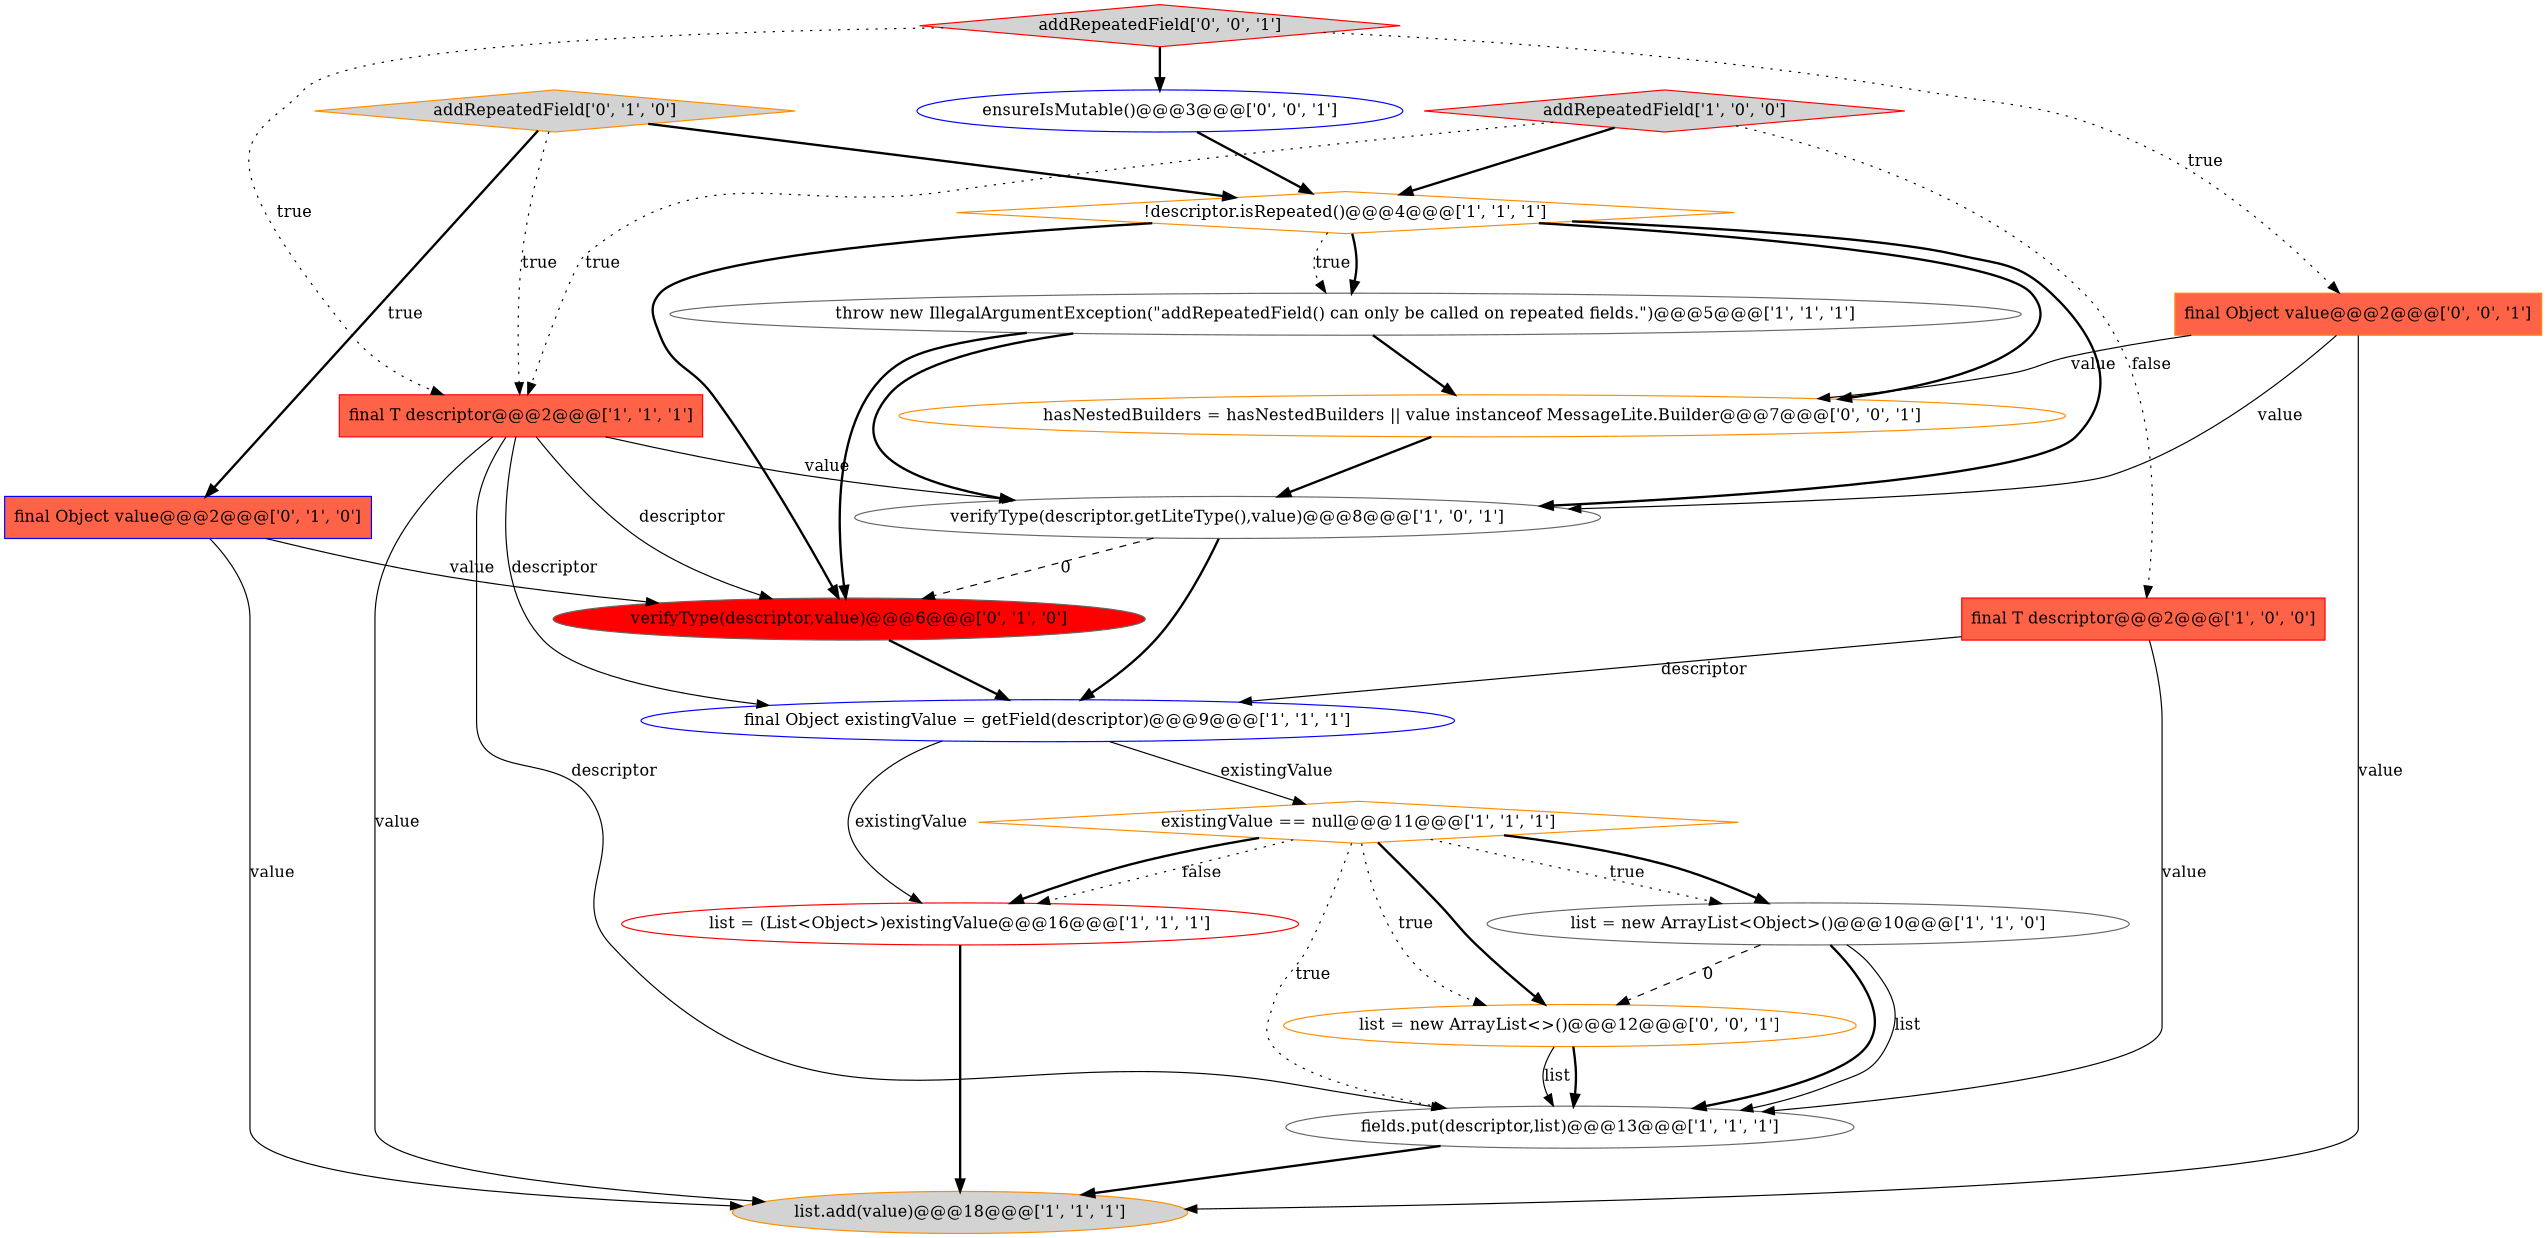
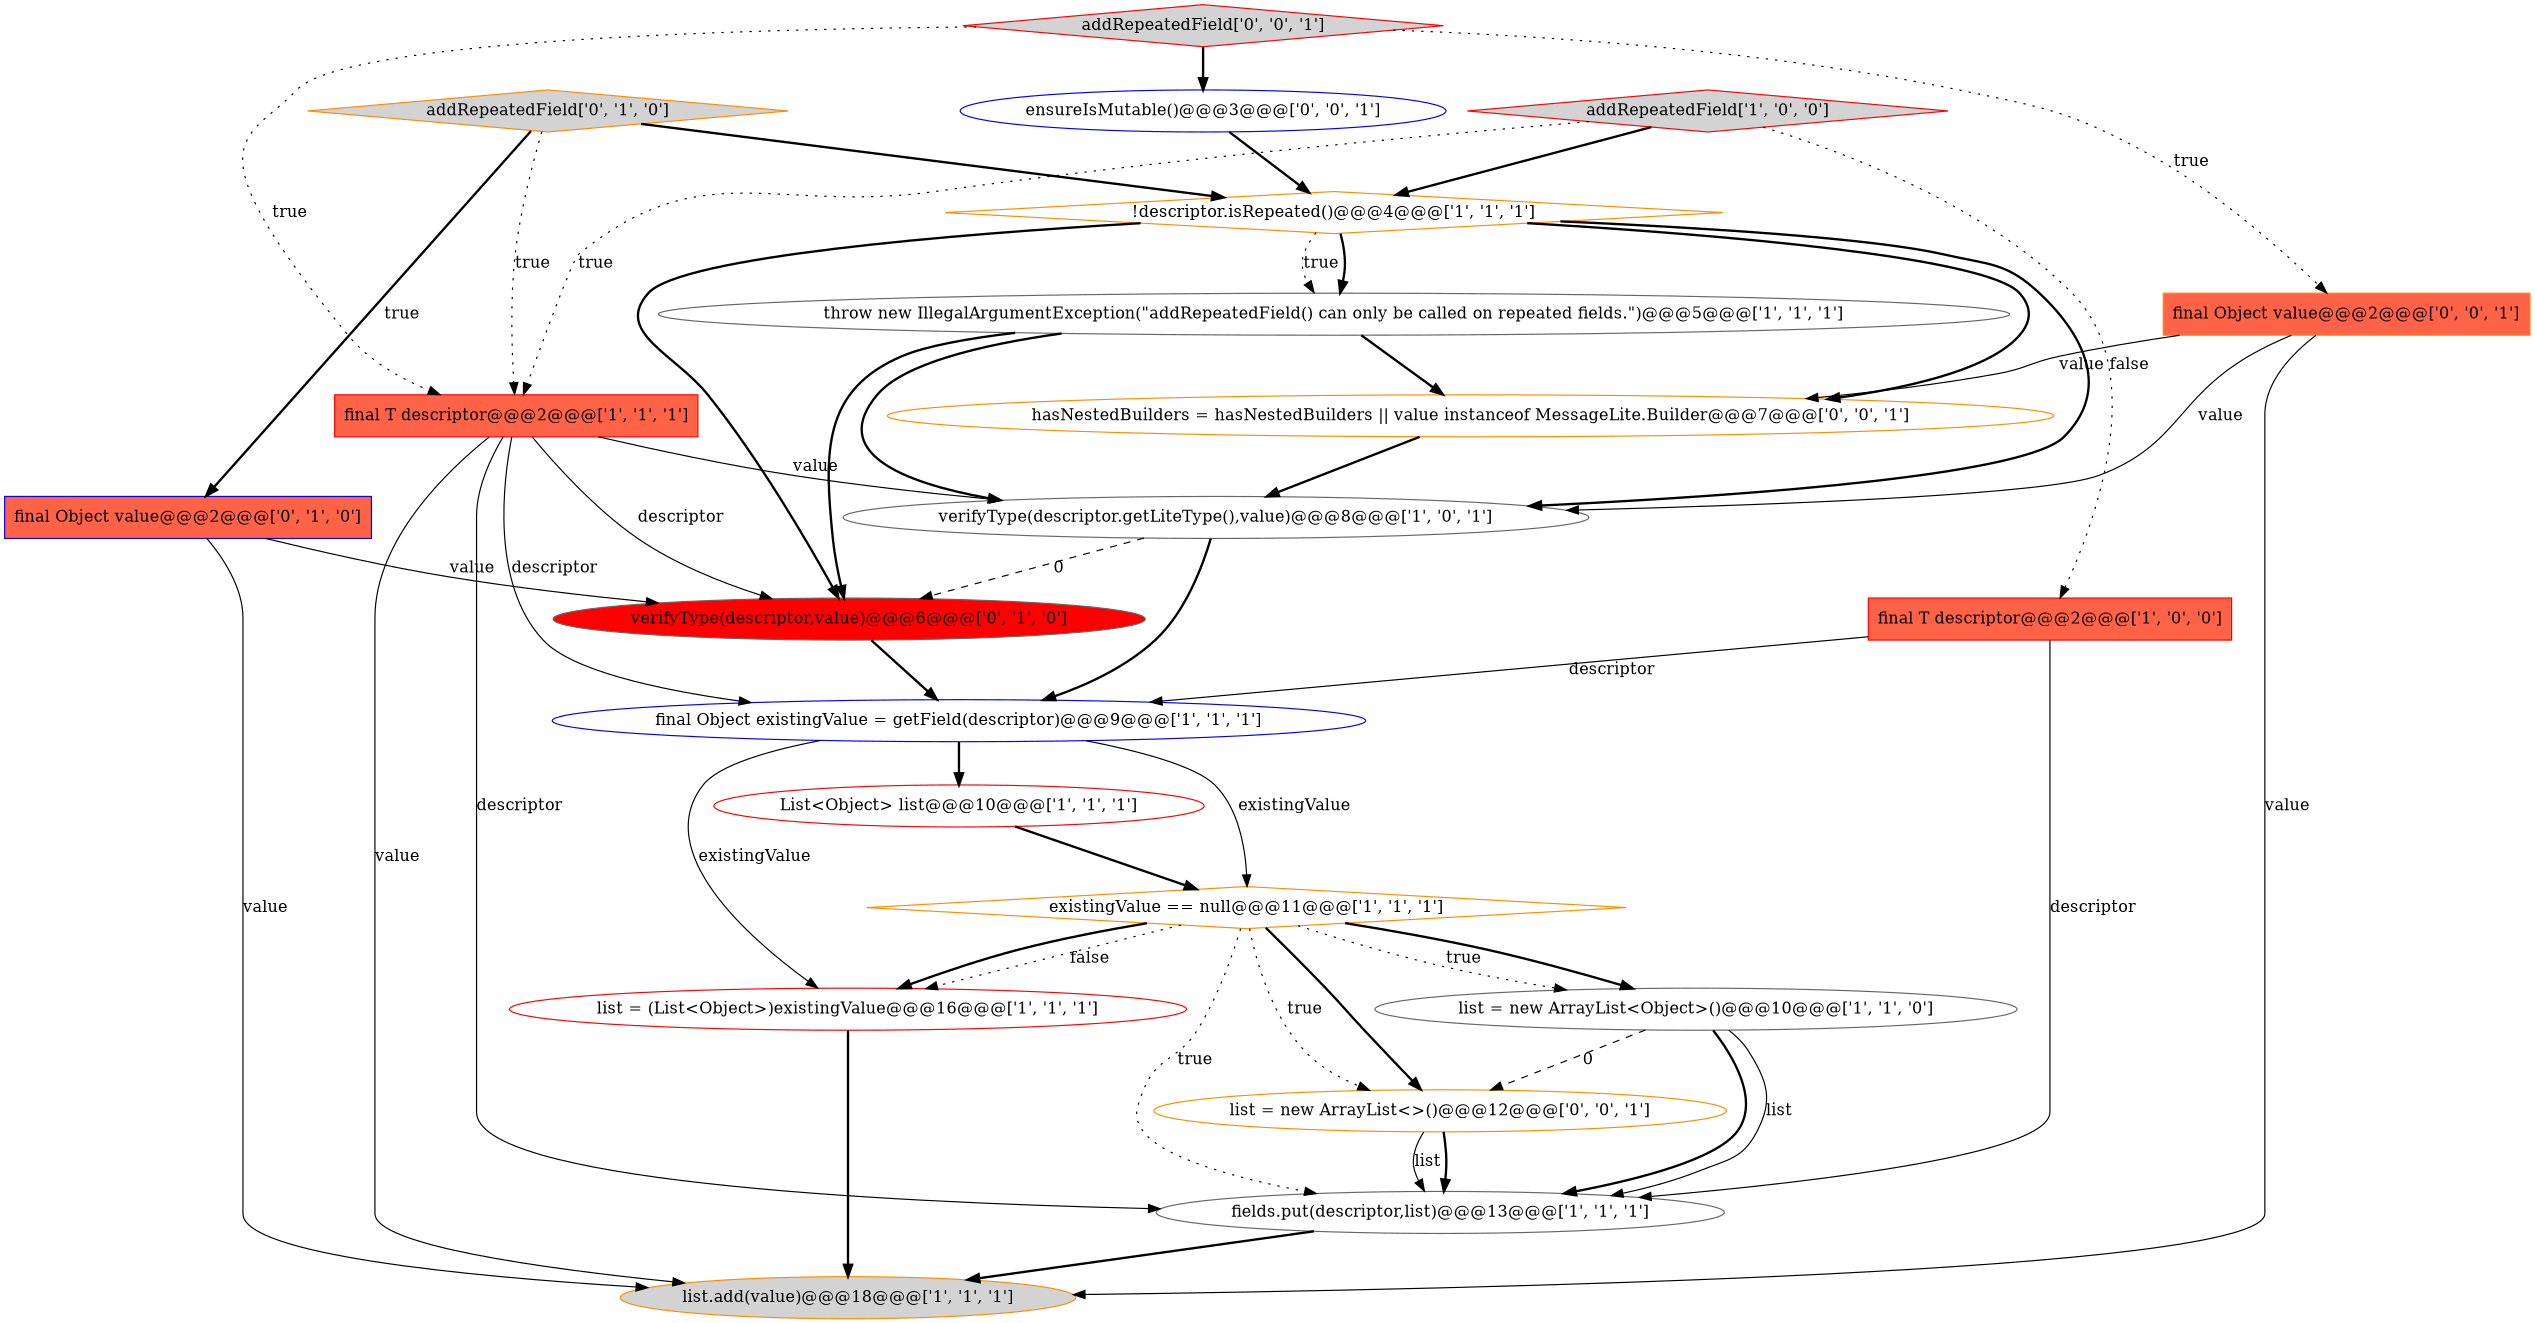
node "List<Object> list@@@10@@@['1', '1', '1']": added
edge "final T descriptor@@@2@@@['1', '0', '0']" -> "fields.put(descriptor,list)@@@13@@@['1', '1', '1']": label "value" -> "descriptor"
